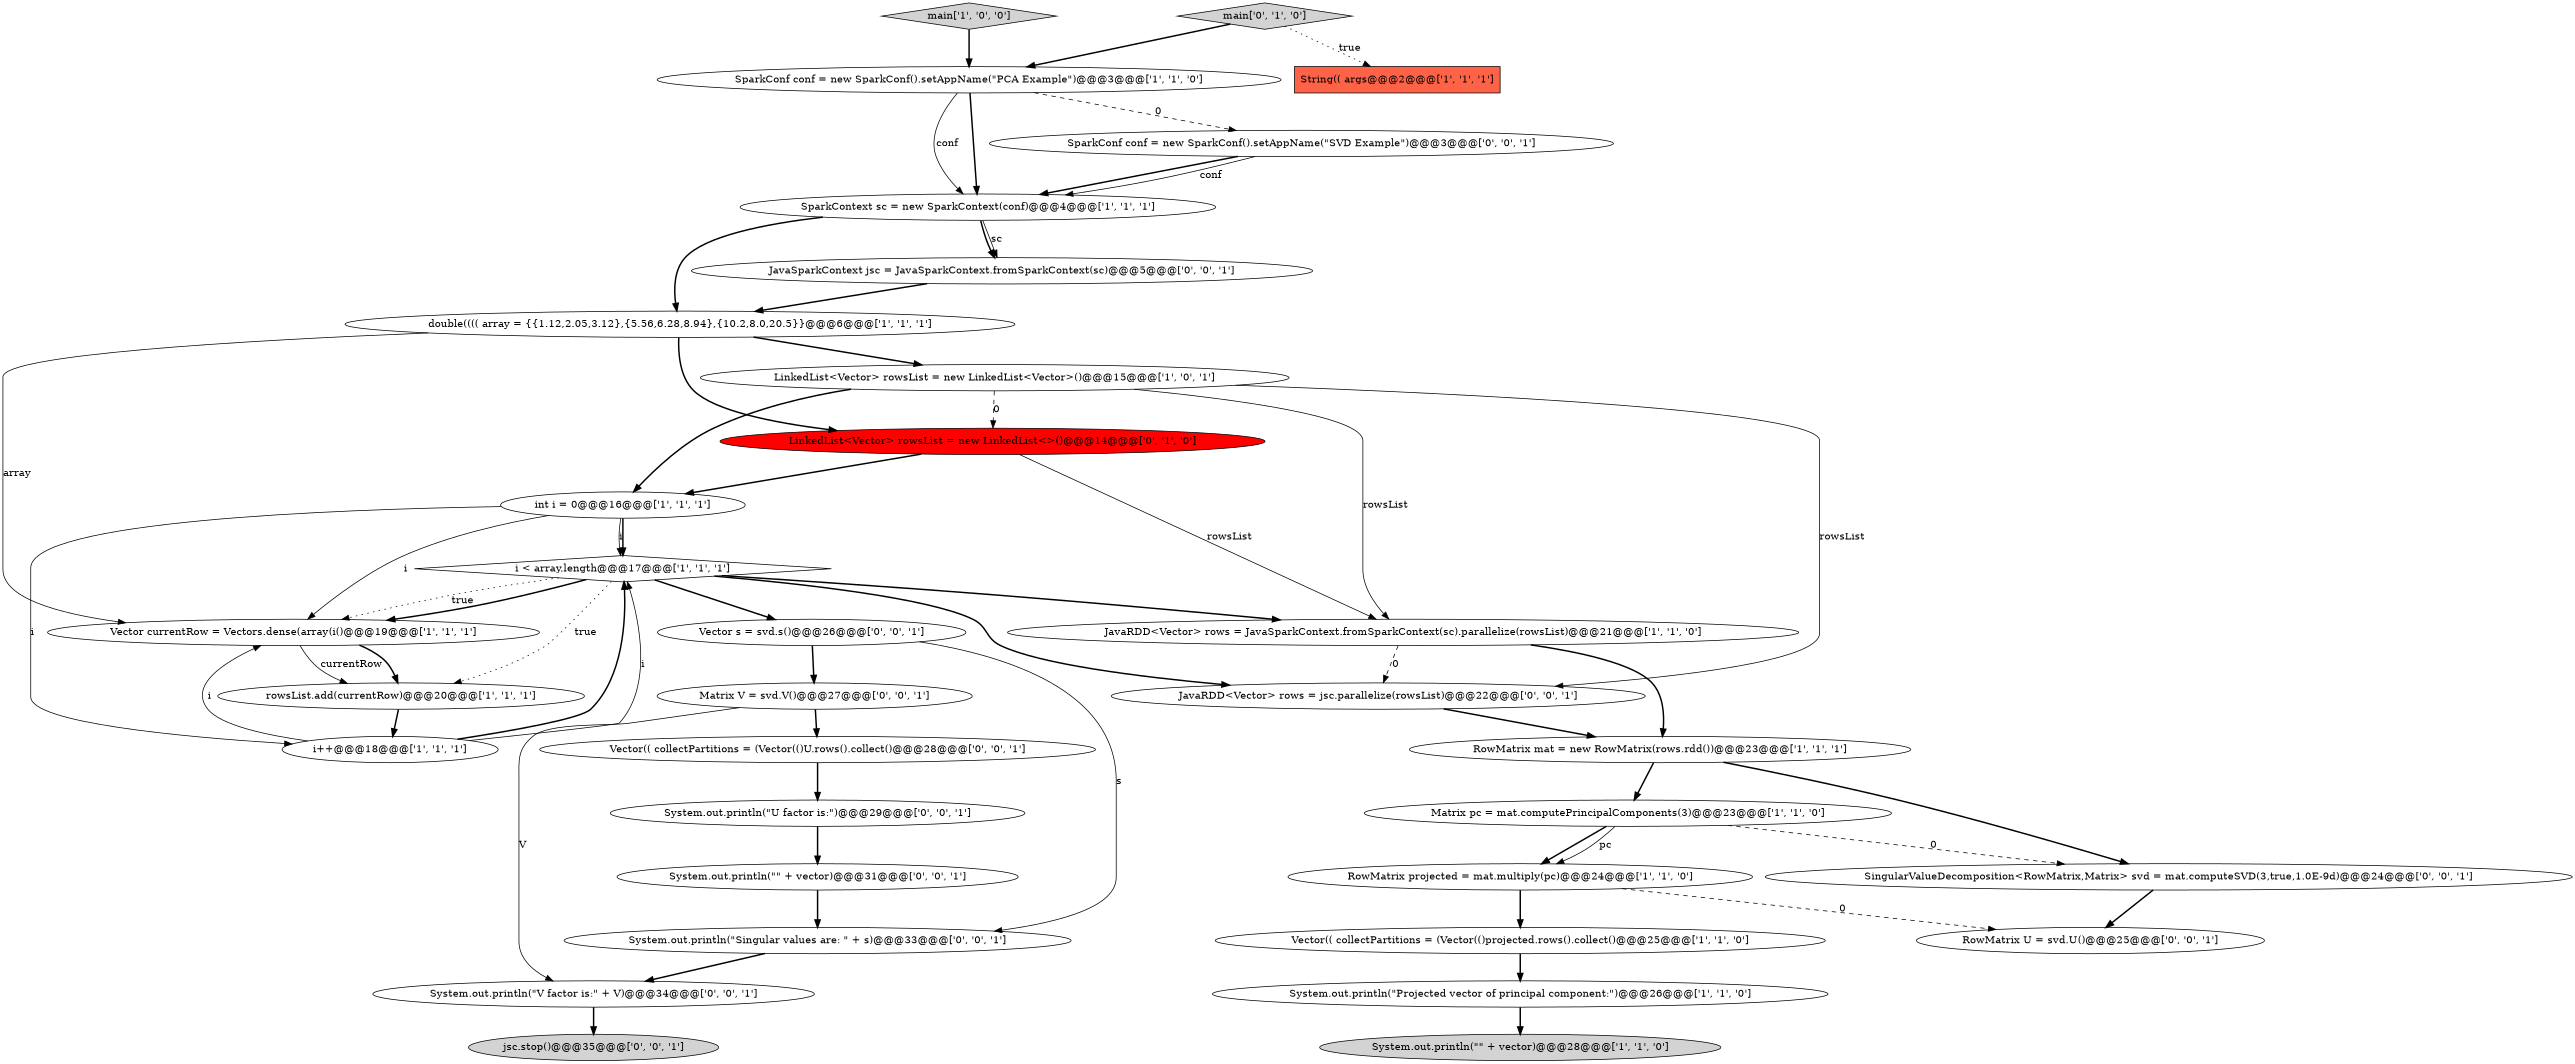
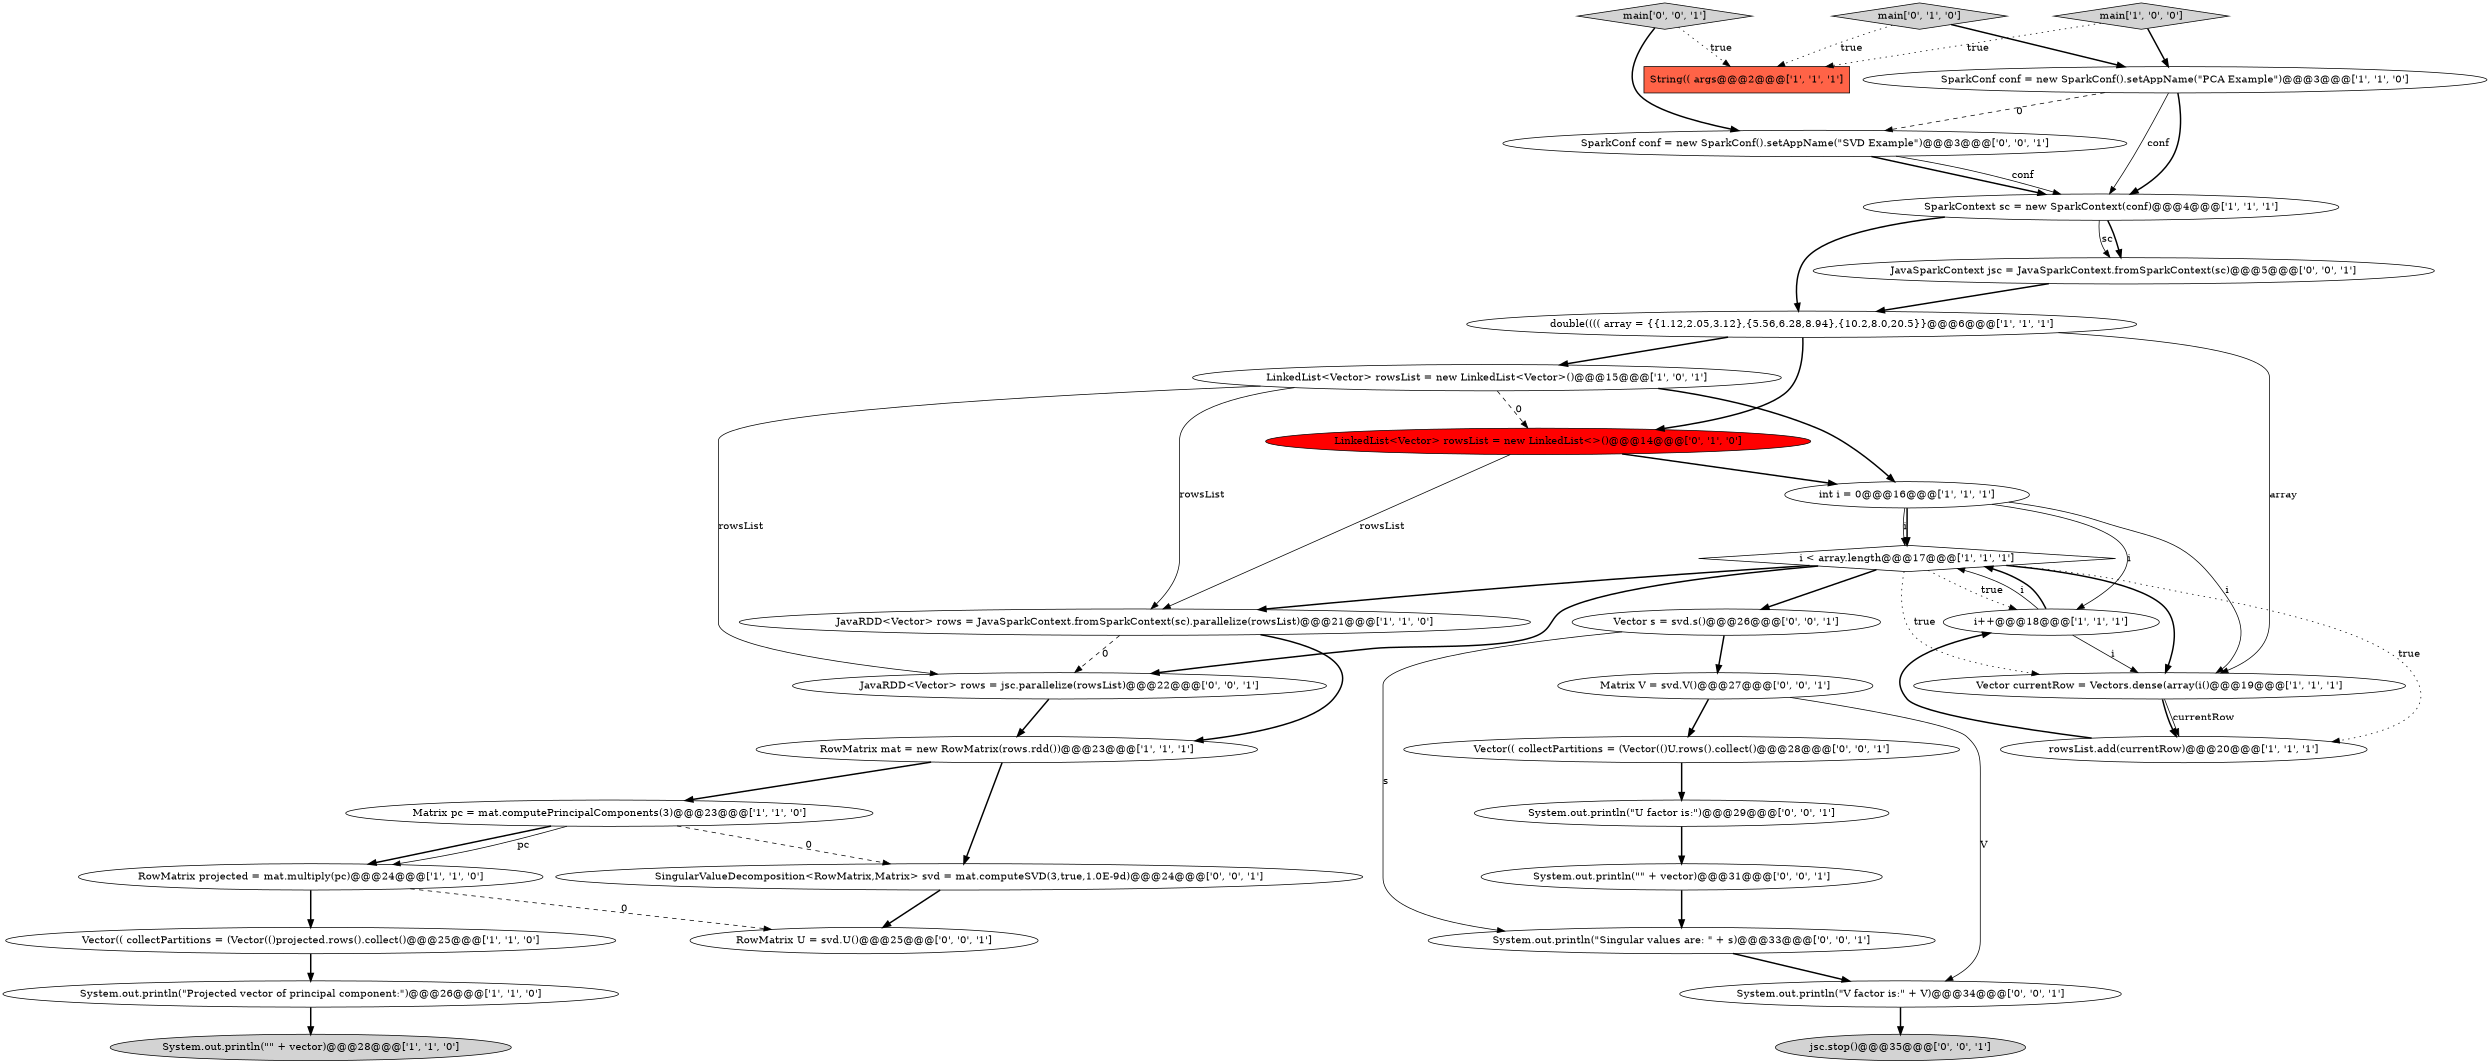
node "main['0', '0', '1']": added
edge "main['1', '0', '0']" -> "String(( args@@@2@@@['1', '1', '1']": added, label "true"
edge "i < array.length@@@17@@@['1', '1', '1']" -> "i++@@@18@@@['1', '1', '1']": added, label "true"
